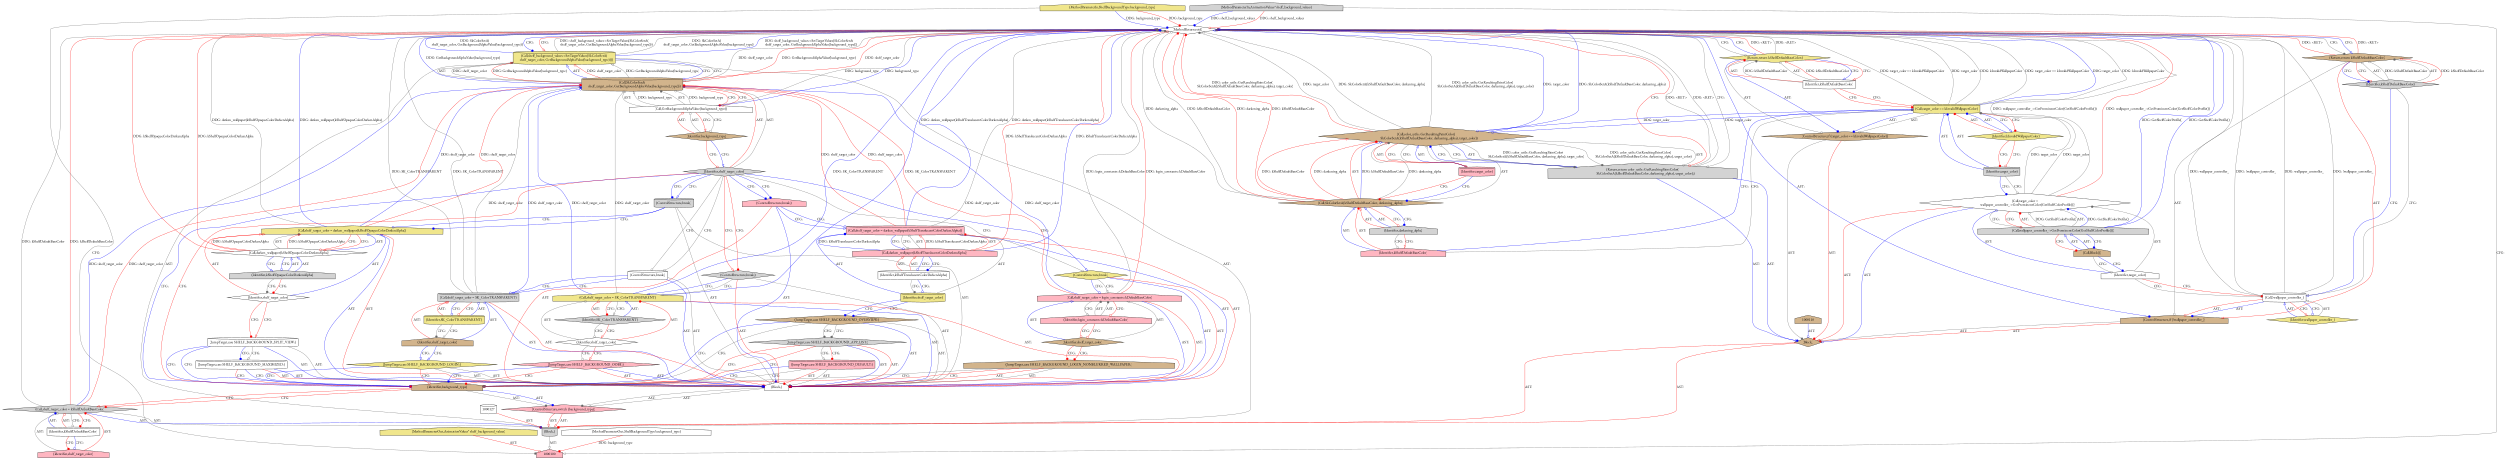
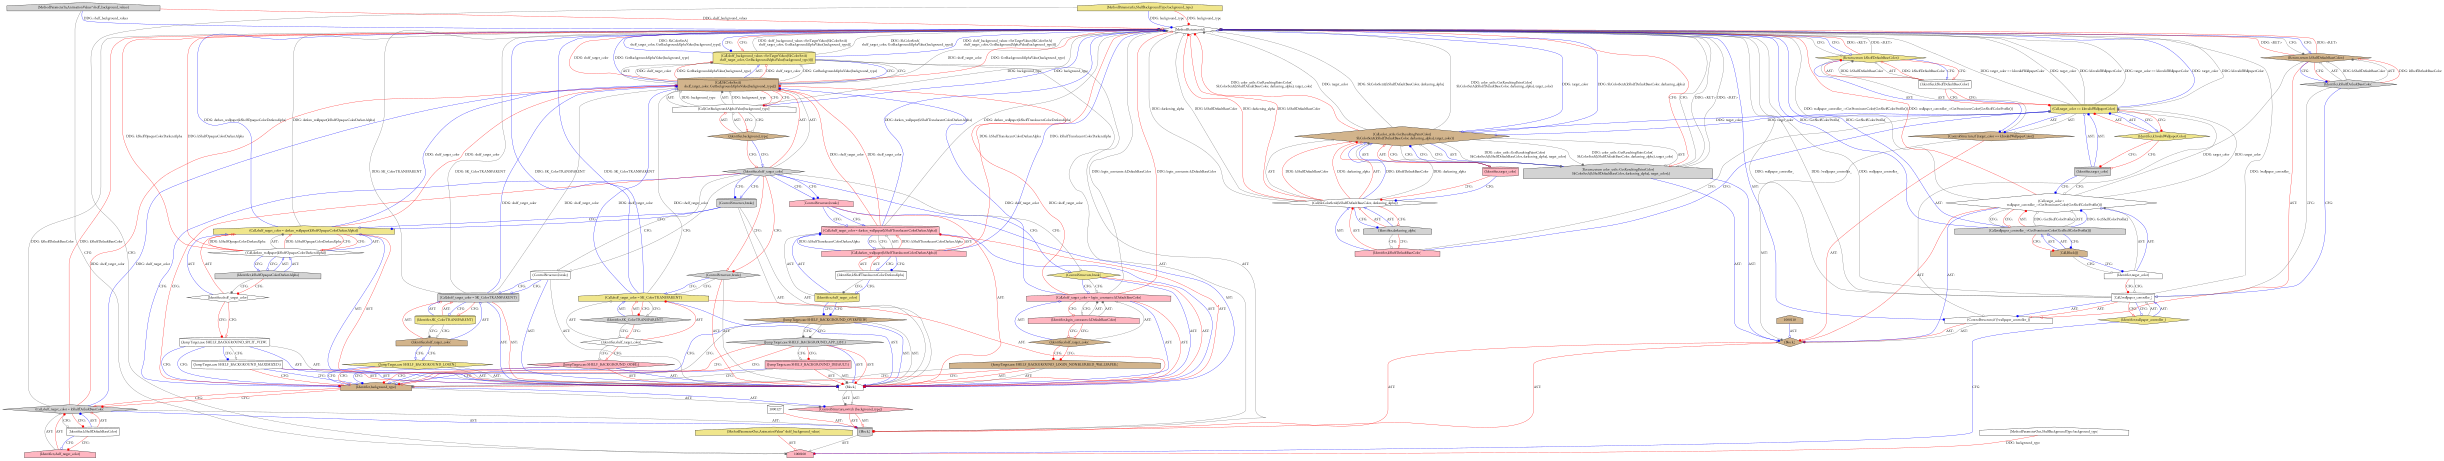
node "(Call,SkColorSetA(kShelfDefaultBaseColor, darkening_alpha))": fillcolor tan -> white
node "(ControlStructure,if (!wallpaper_controller_))": fillcolor tan -> white
edge "(Identifier,wallpaper_controller_)" -> "1000100": added, label "CFG:"
